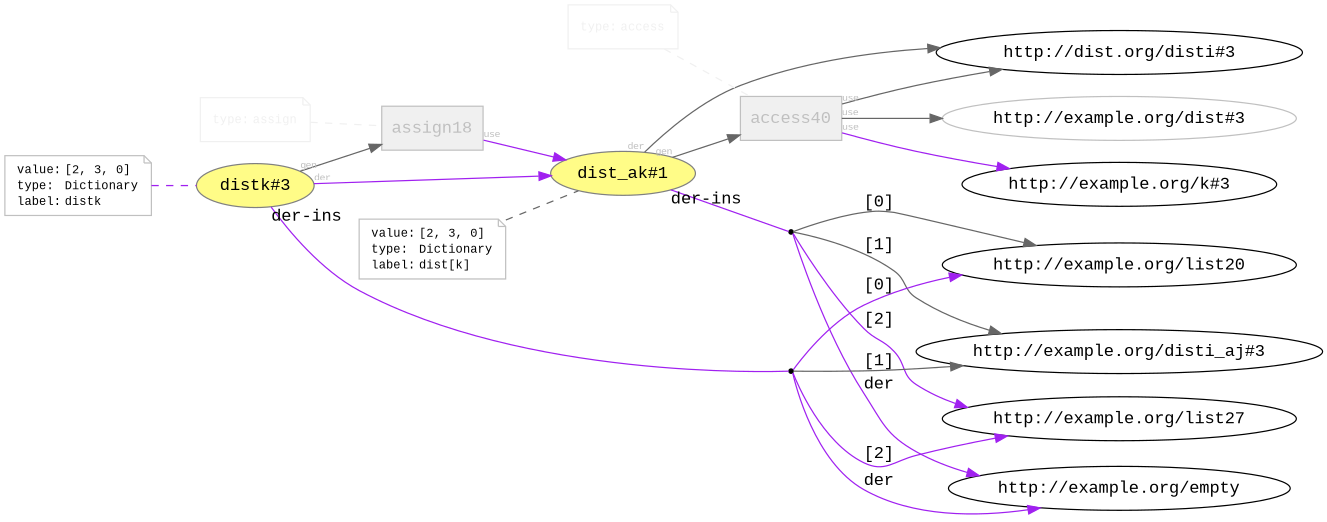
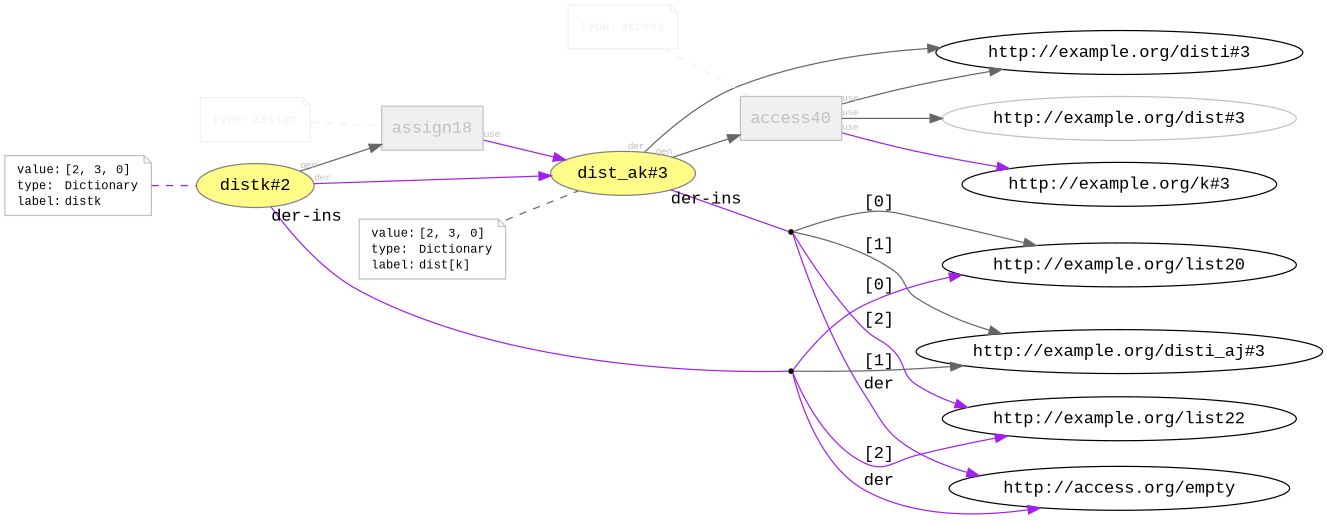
node "http://dist.org/disti#3": label "http://dist.org/disti#3" -> "http://example.org/disti#3"
node "dist_ak#1": label "dist_ak#1" -> "dist_ak#3"
node "distk#3": label "distk#3" -> "distk#2"
node "http://example.org/list27": label "http://example.org/list27" -> "http://example.org/list22"
node "http://example.org/empty": label "http://example.org/empty" -> "http://access.org/empty"
